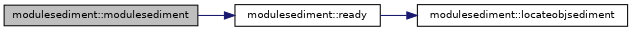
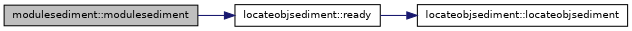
node "modulesediment::ready": label "modulesediment::ready" -> "locateobjsediment::ready"
node "modulesediment::locateobjsediment": label "modulesediment::locateobjsediment" -> "locateobjsediment::locateobjsediment"
